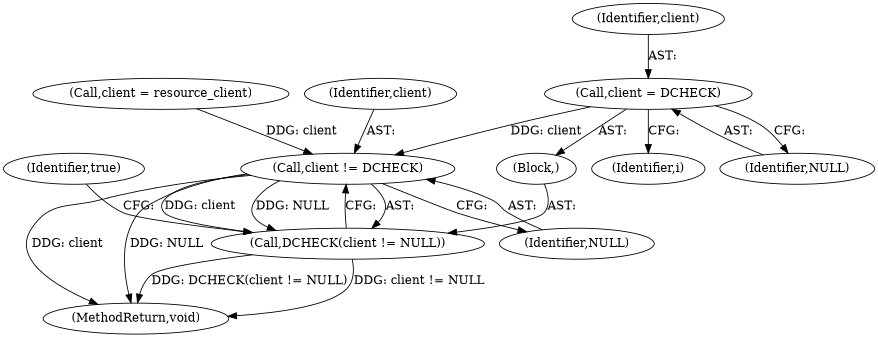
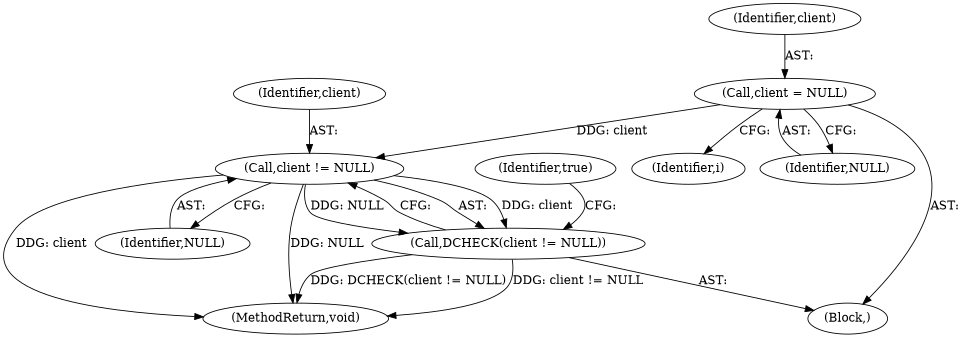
node "(Call,client = resource_client)": removed
node "(Call,client = DCHECK)": label "(Call,client = DCHECK)" -> "(Call,client = NULL)"
node "(Call,client != DCHECK)": label "(Call,client != DCHECK)" -> "(Call,client != NULL)"
edge "(Block,)" -> "(Call,DCHECK(client != NULL))": reversed
